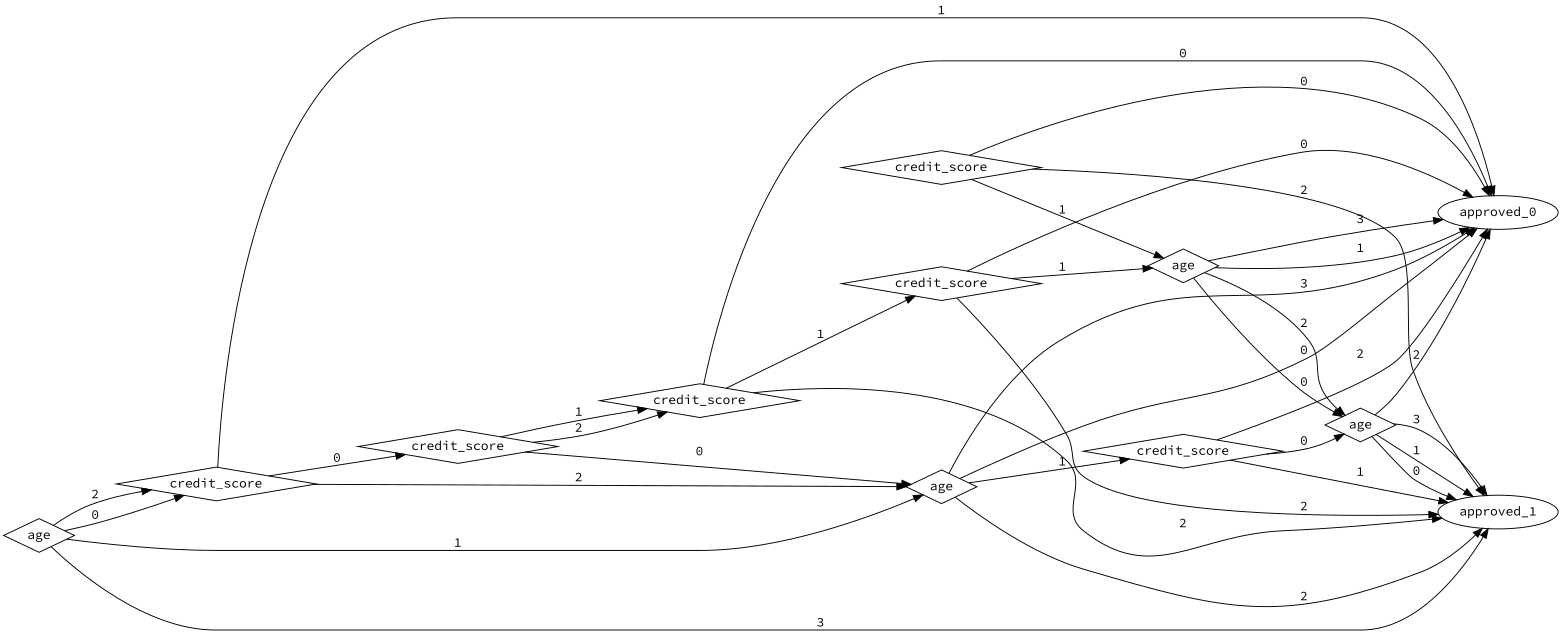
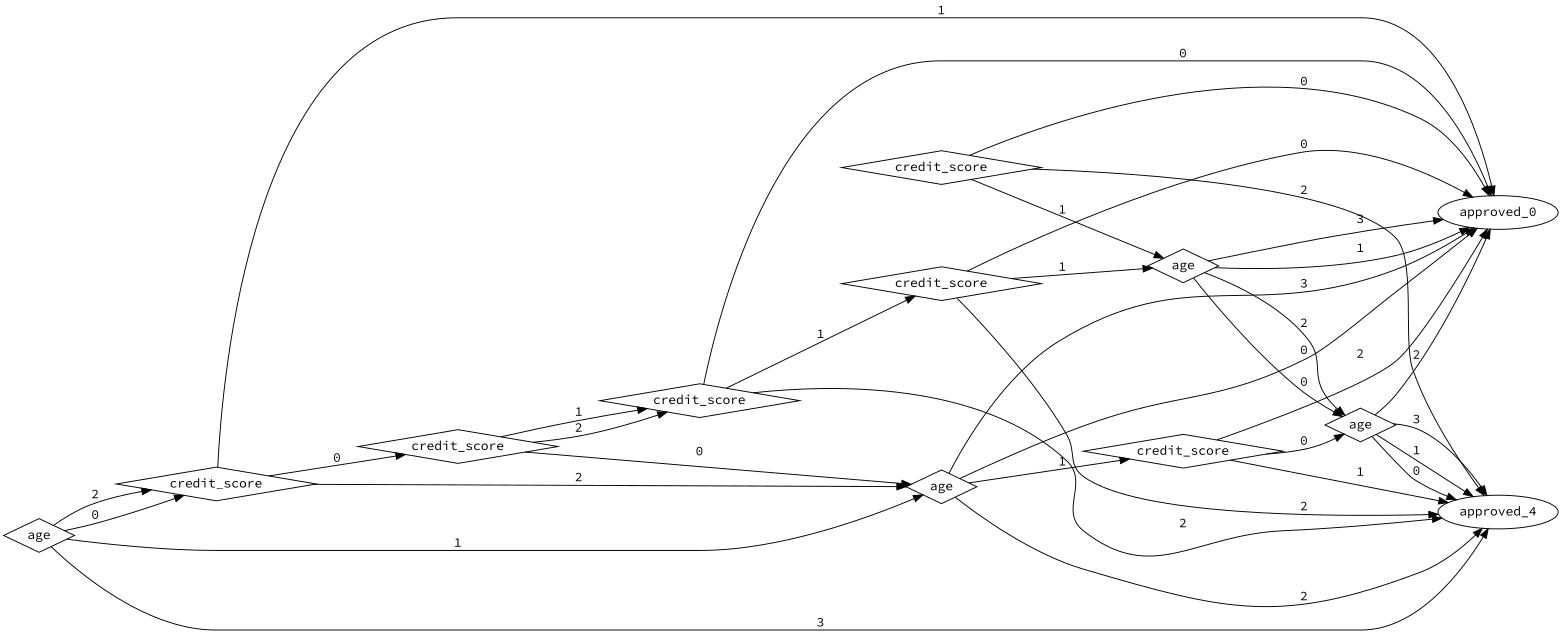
node "approved_1": label "approved_1" -> "approved_4"
